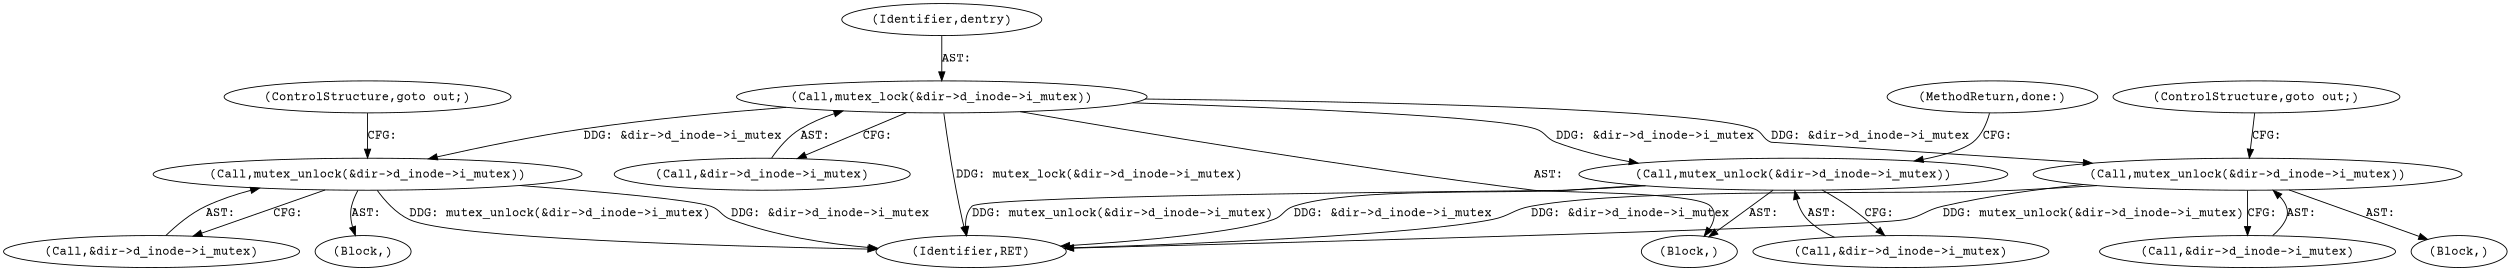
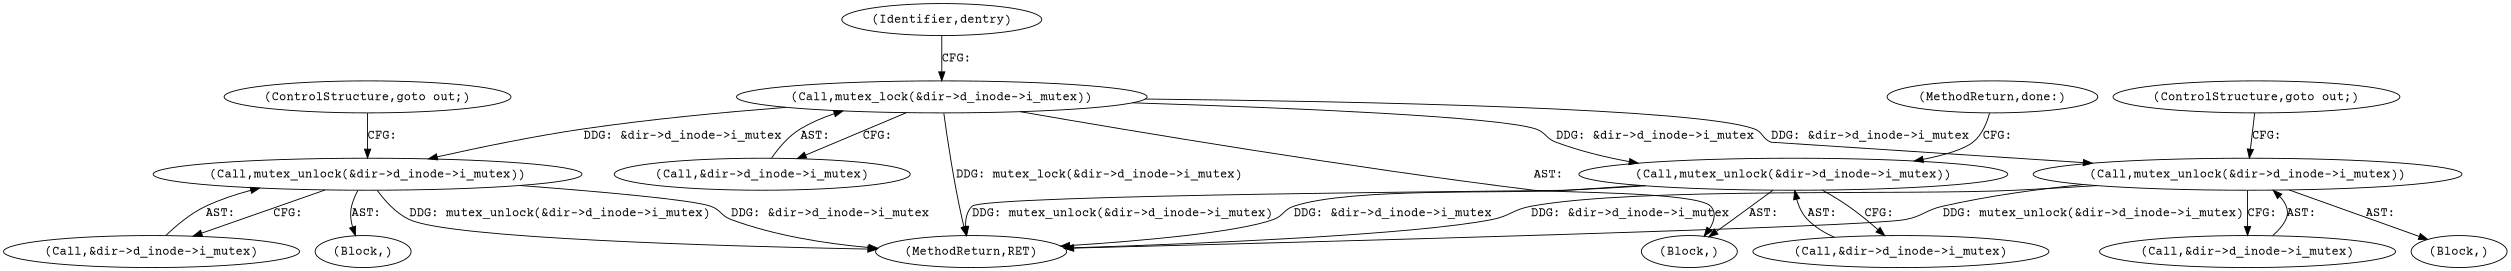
edge "(Identifier,dentry)" -> "(Call,mutex_lock(&dir->d_inode->i_mutex))": label "AST: " -> "CFG: "
node "(Identifier,RET)": label "(Identifier,RET)" -> "(MethodReturn,RET)"
